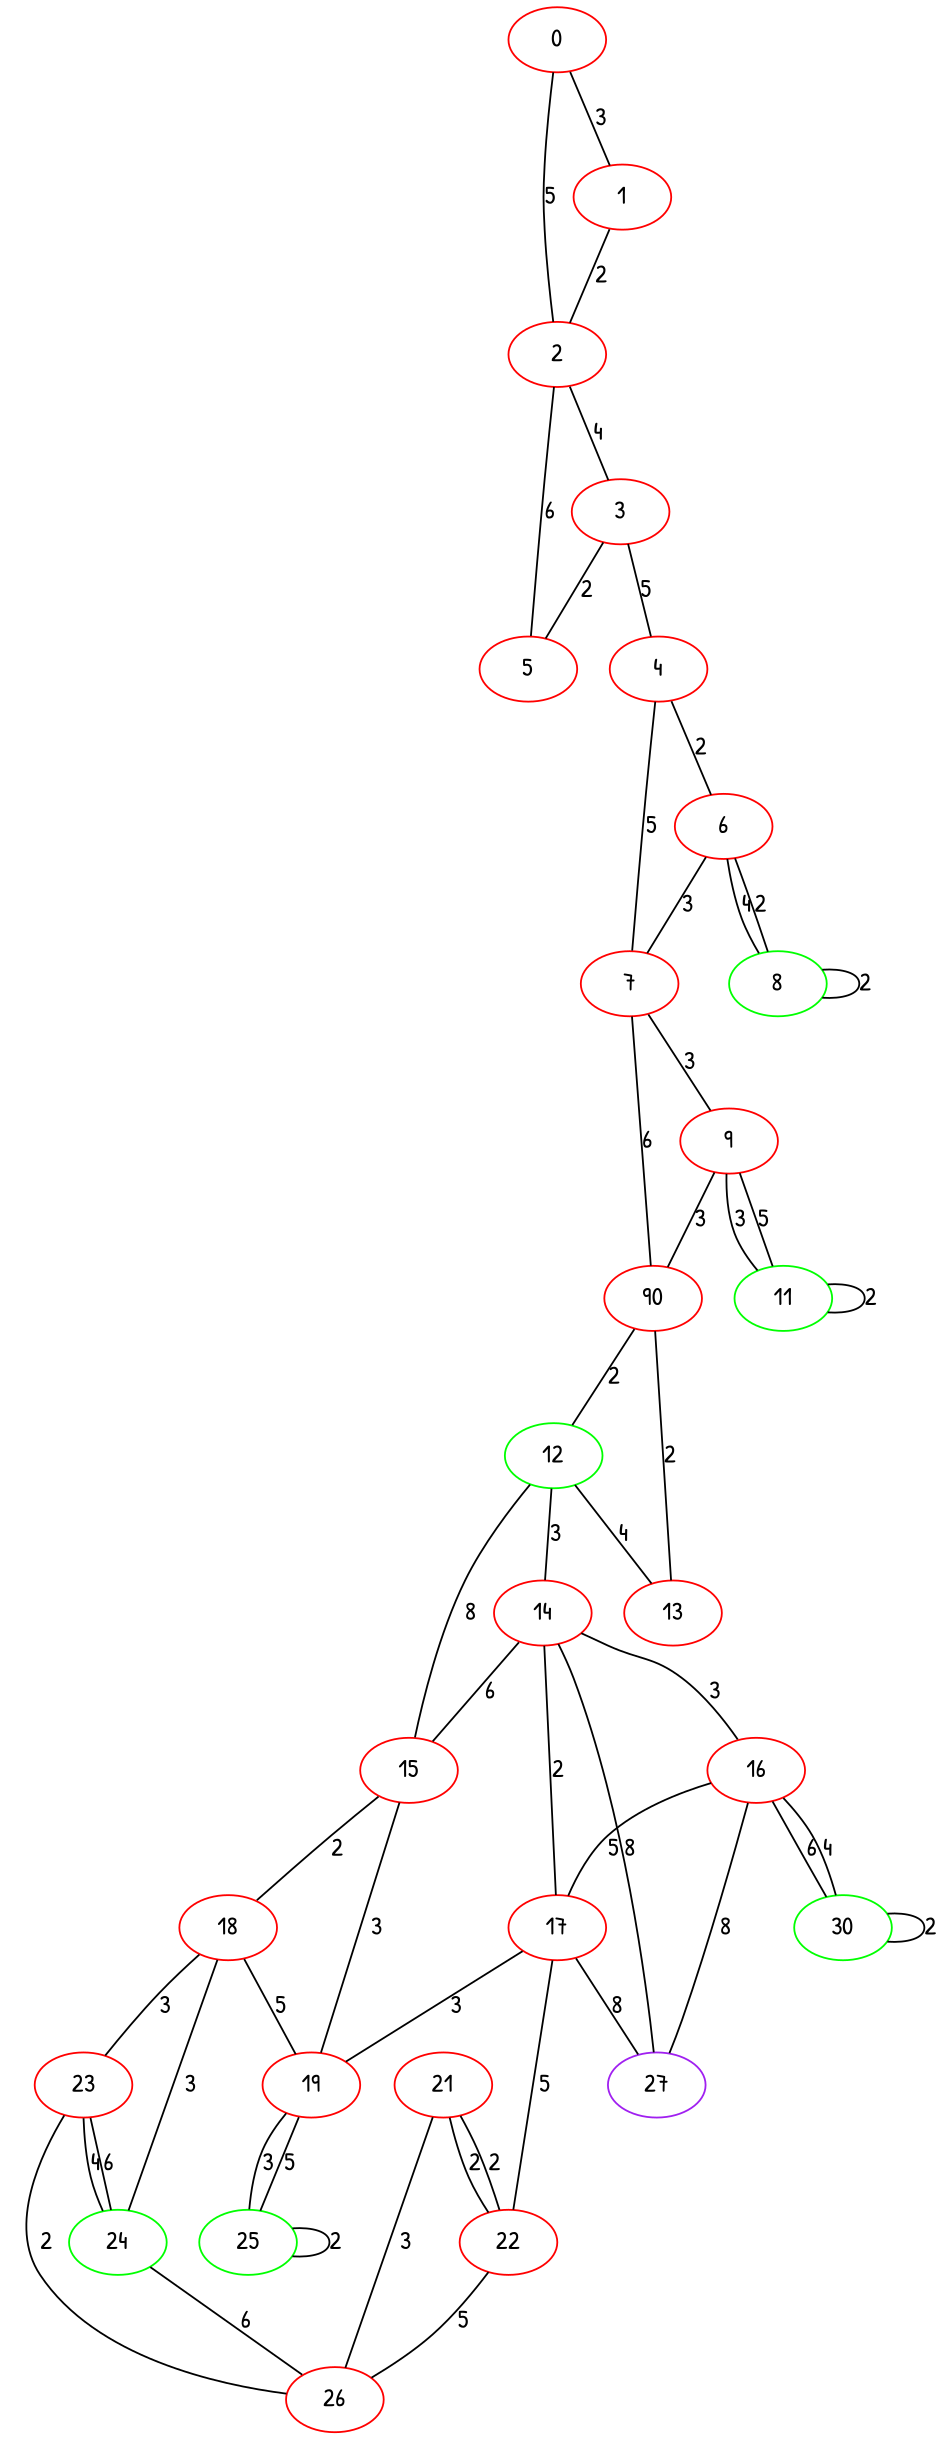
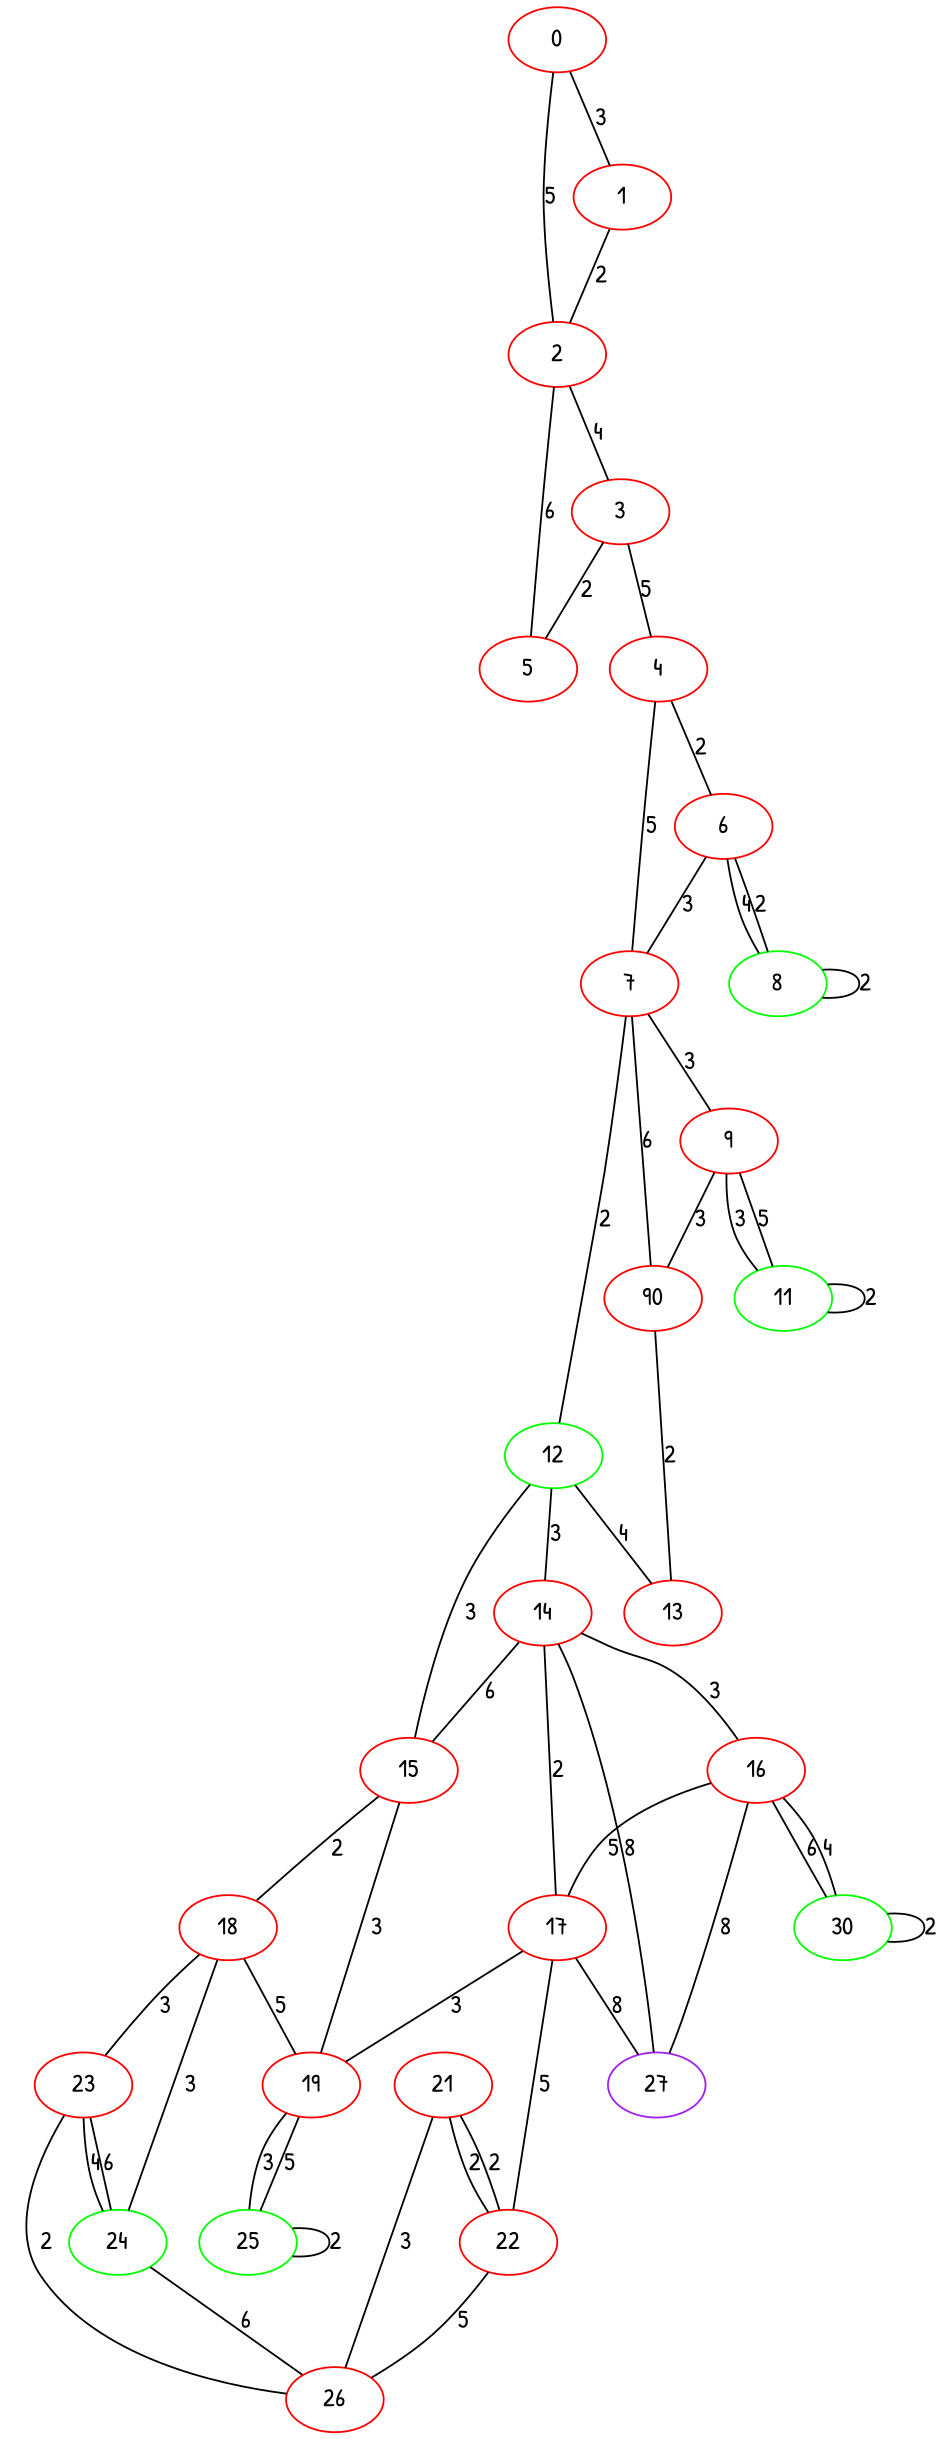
edge "90" -- "12": now "7" -- "12"
edge "12" -- "15": label "8" -> "3"
